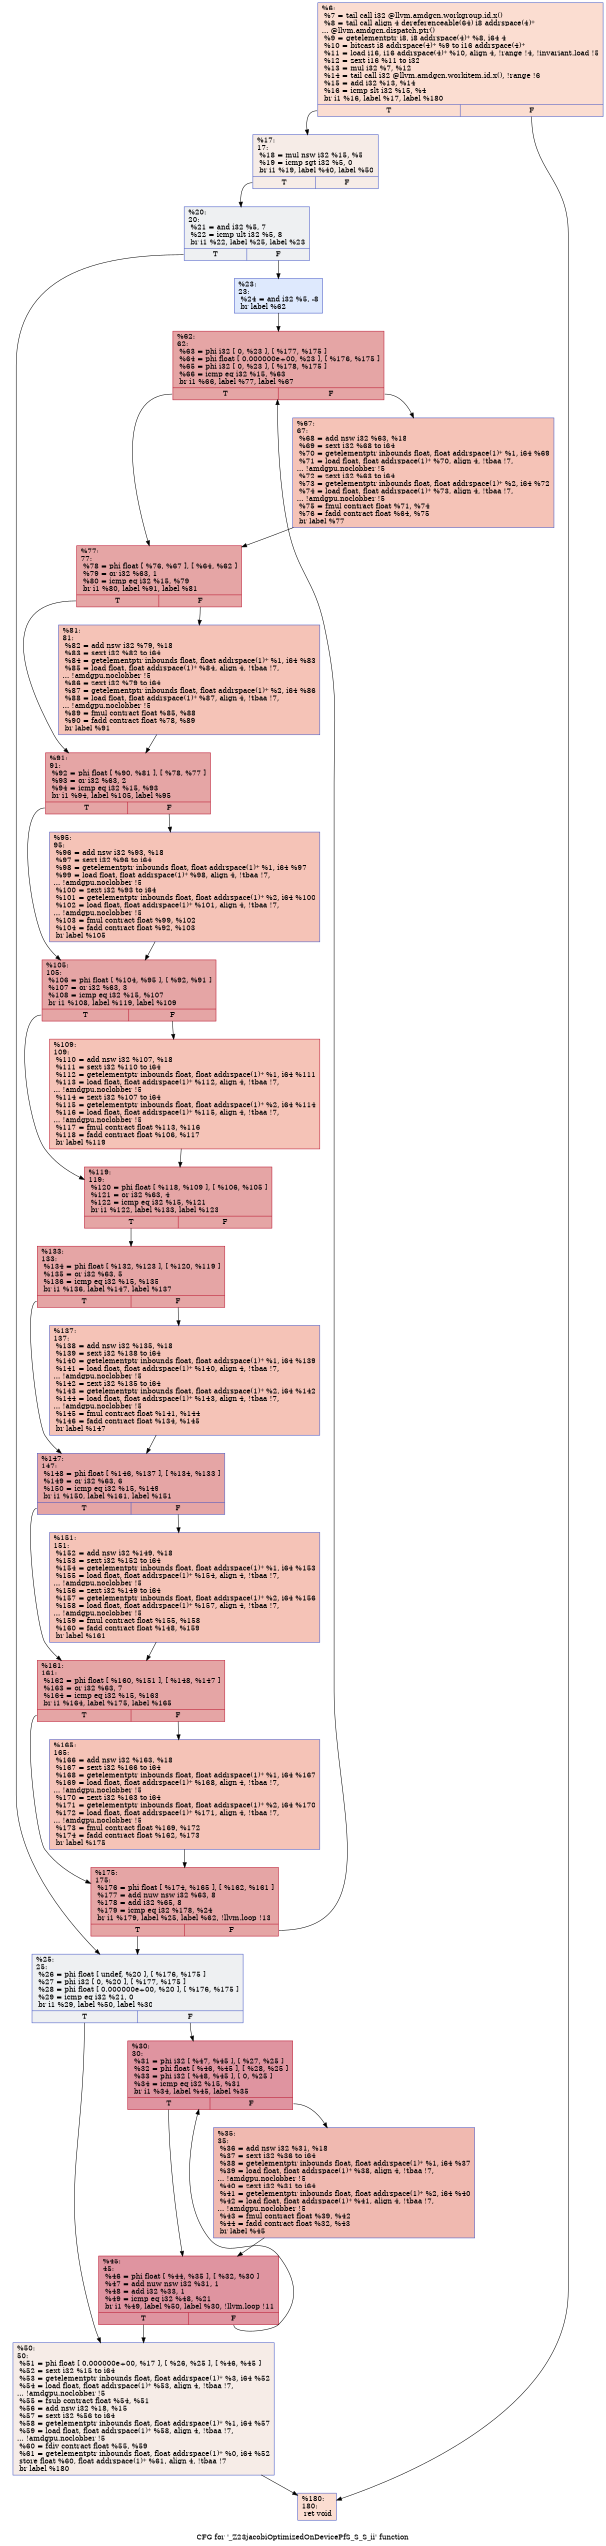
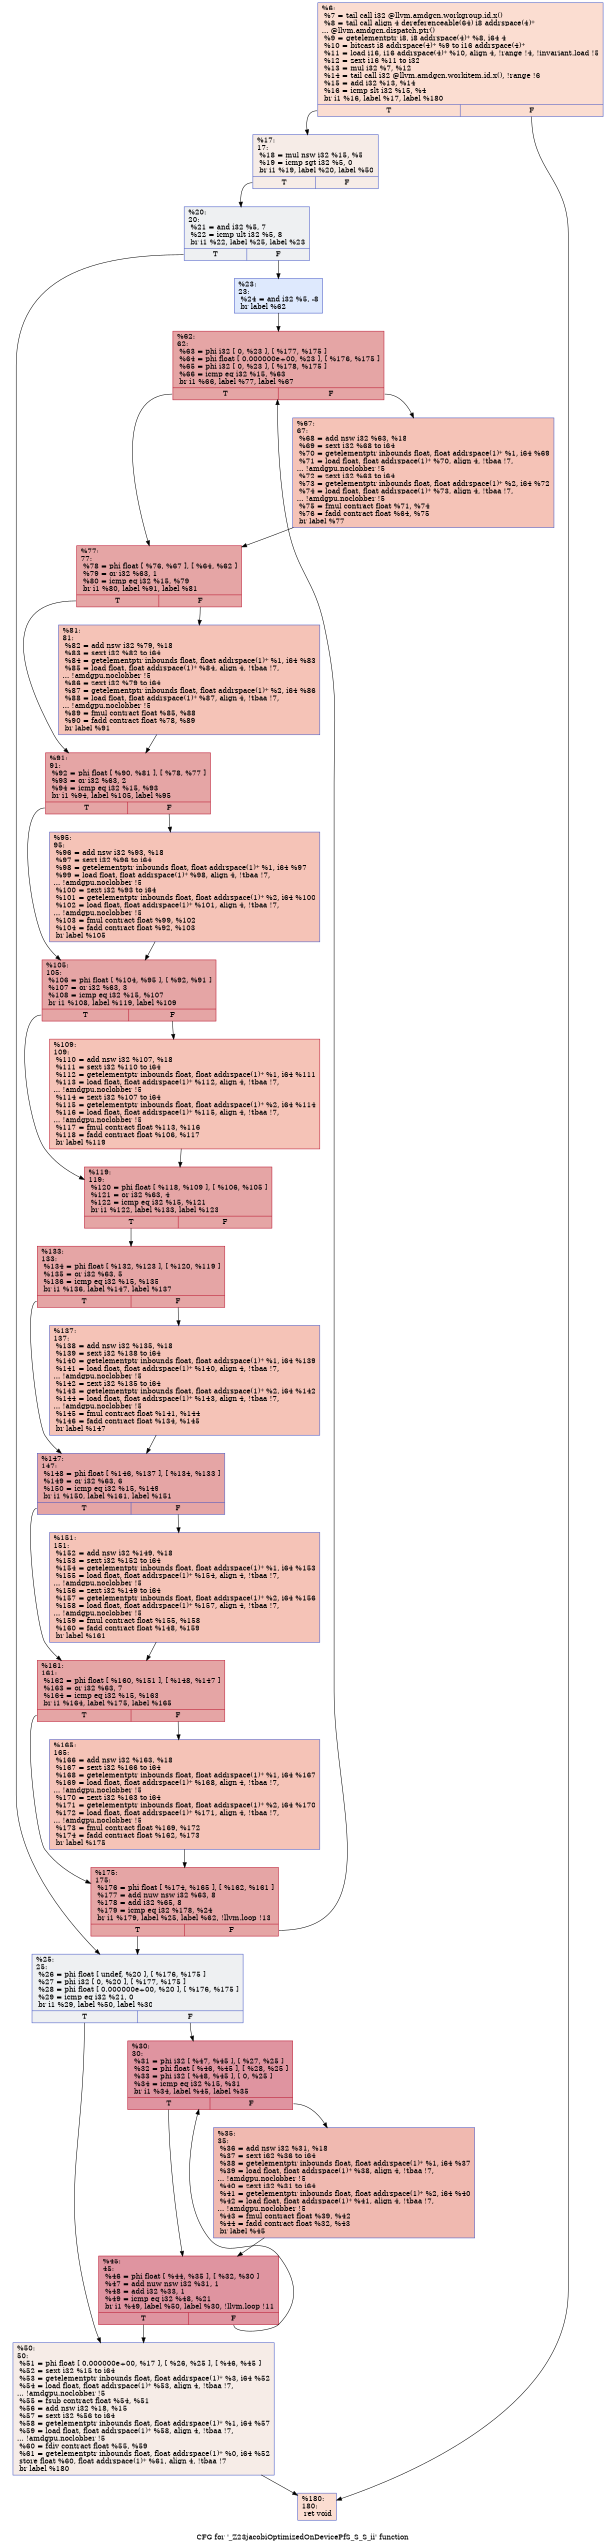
node "%17:": text "br i1 %19, label %40, label %50" -> "br i1 %19, label %20, label %50"
node "%35:": text "%37 = sext i32 %36 to i64" -> "%37 = sext i62 %36 to i64"
